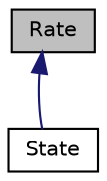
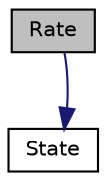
edge "State" -> "Rate": reversed
